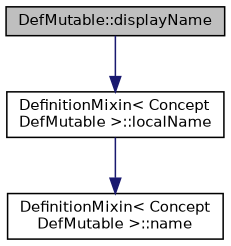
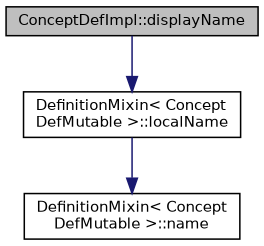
node "DefMutable::displayName": label "DefMutable::displayName" -> "ConceptDefImpl::displayName"
